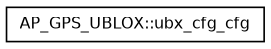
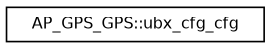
node "AP_GPS_UBLOX::ubx_cfg_cfg": label "AP_GPS_UBLOX::ubx_cfg_cfg" -> "AP_GPS_GPS::ubx_cfg_cfg"
